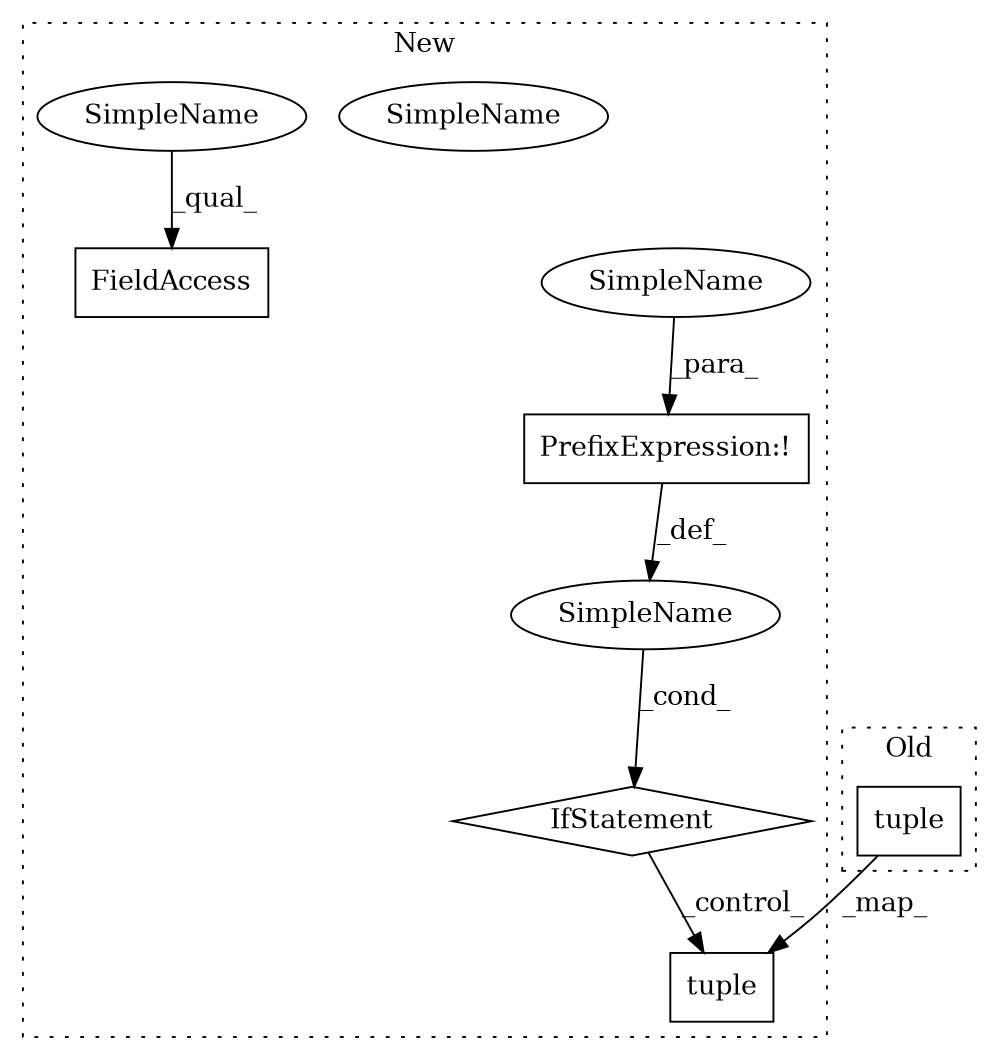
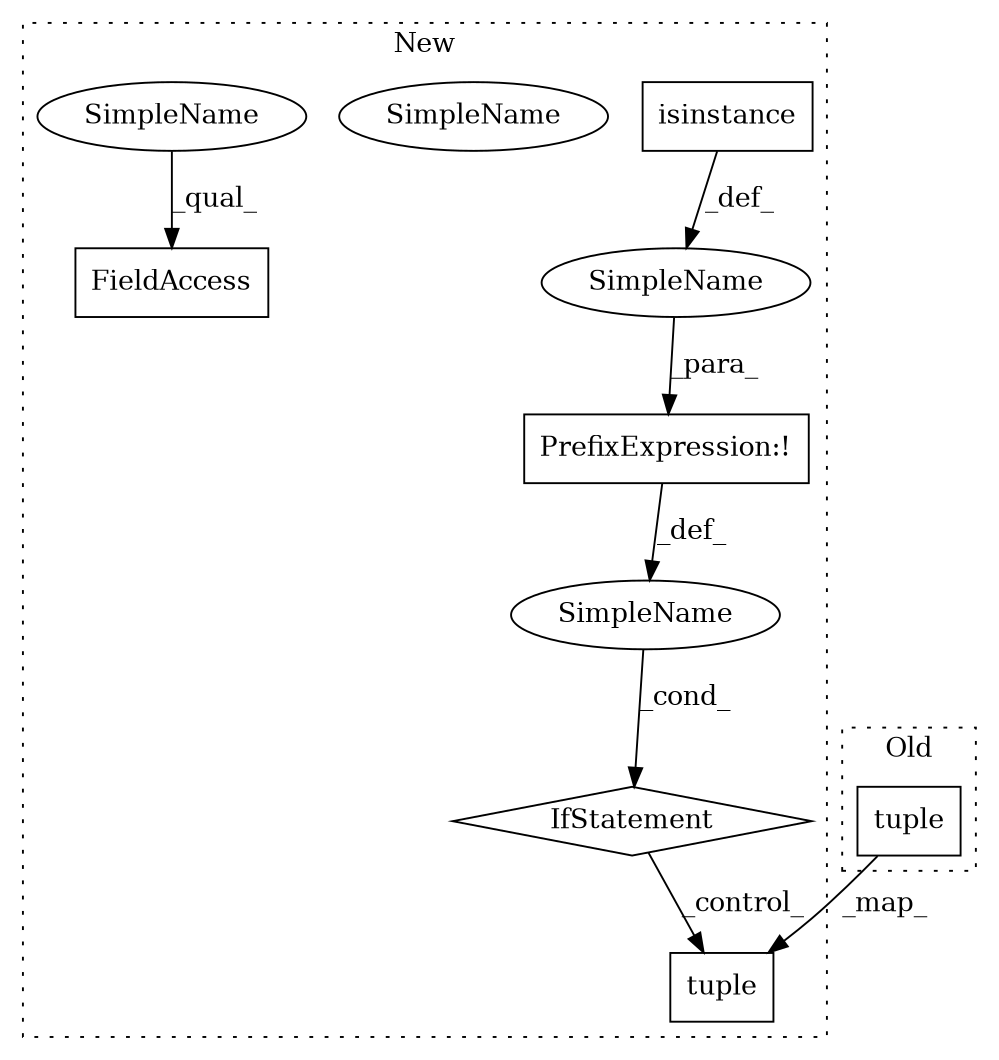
node "isinstance": added
